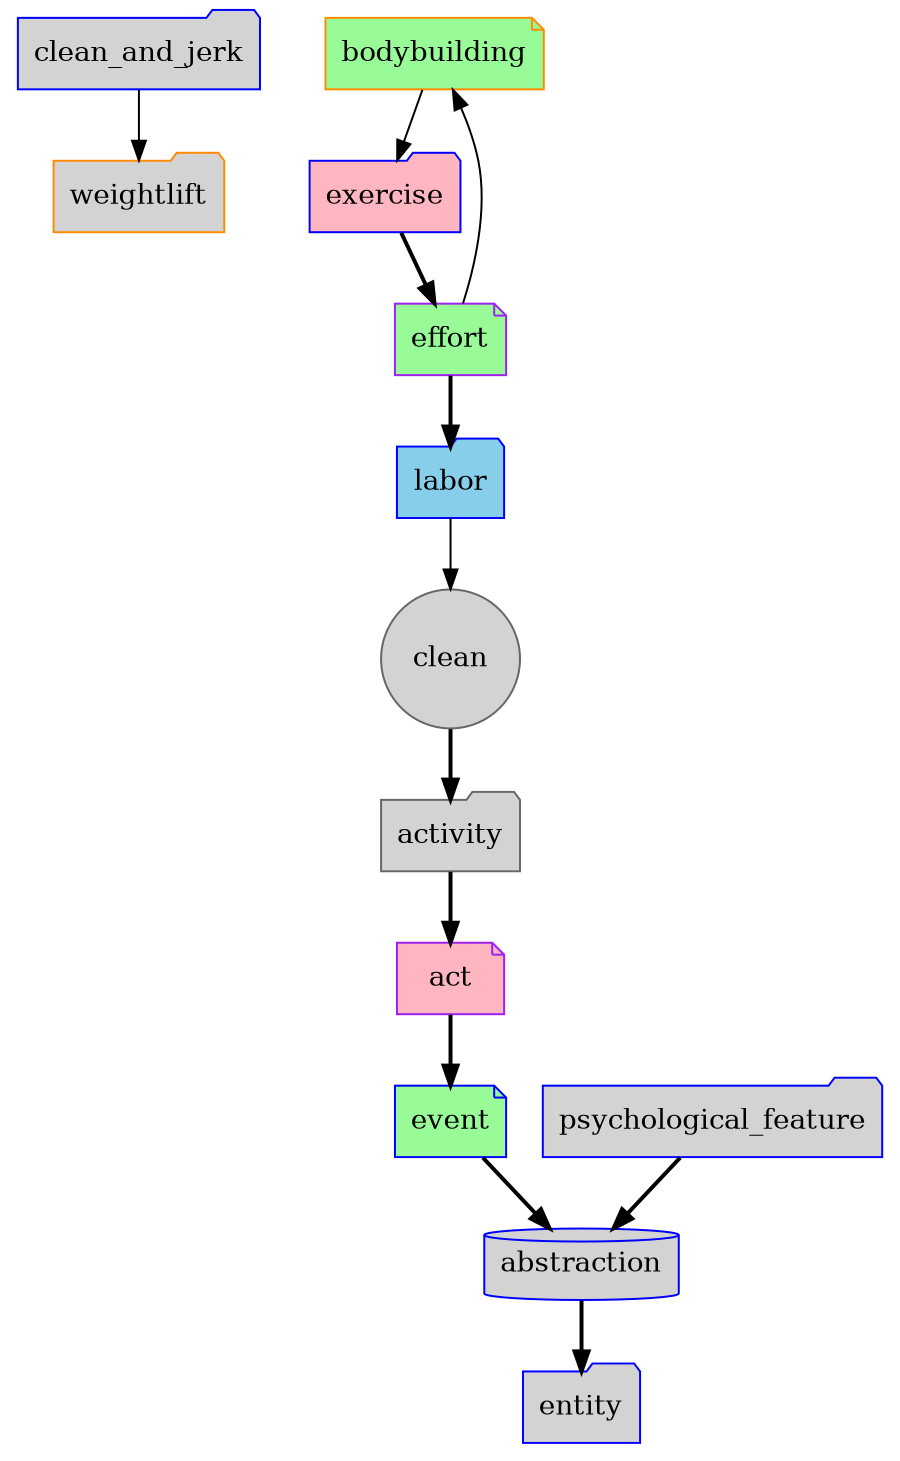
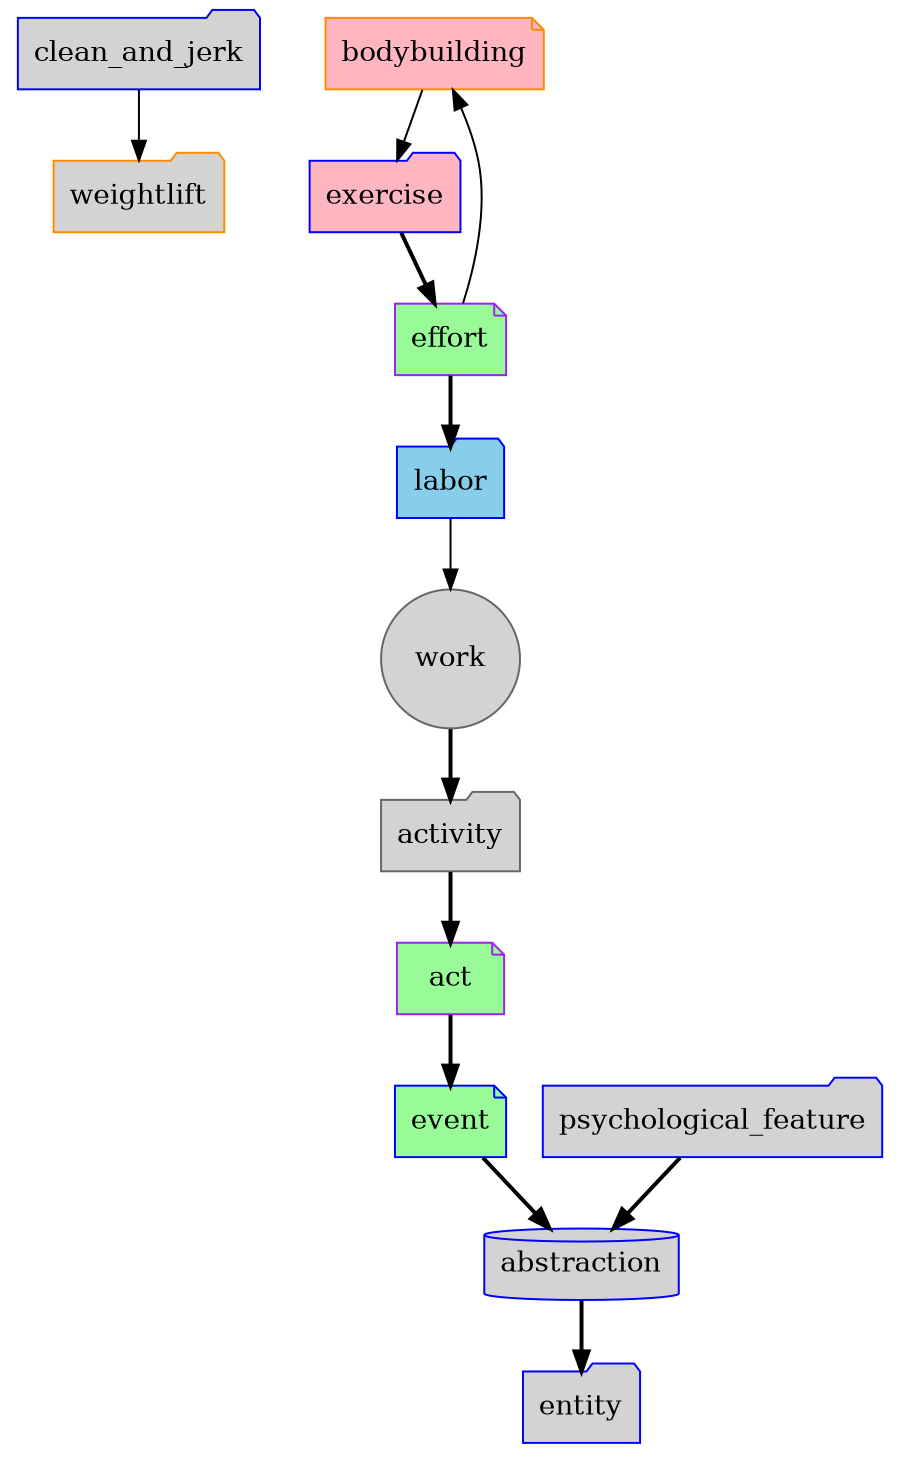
node "bodybuilding": fillcolor palegreen -> lightpink
node "clean": label "clean" -> "work"
node "act": fillcolor lightpink -> palegreen
